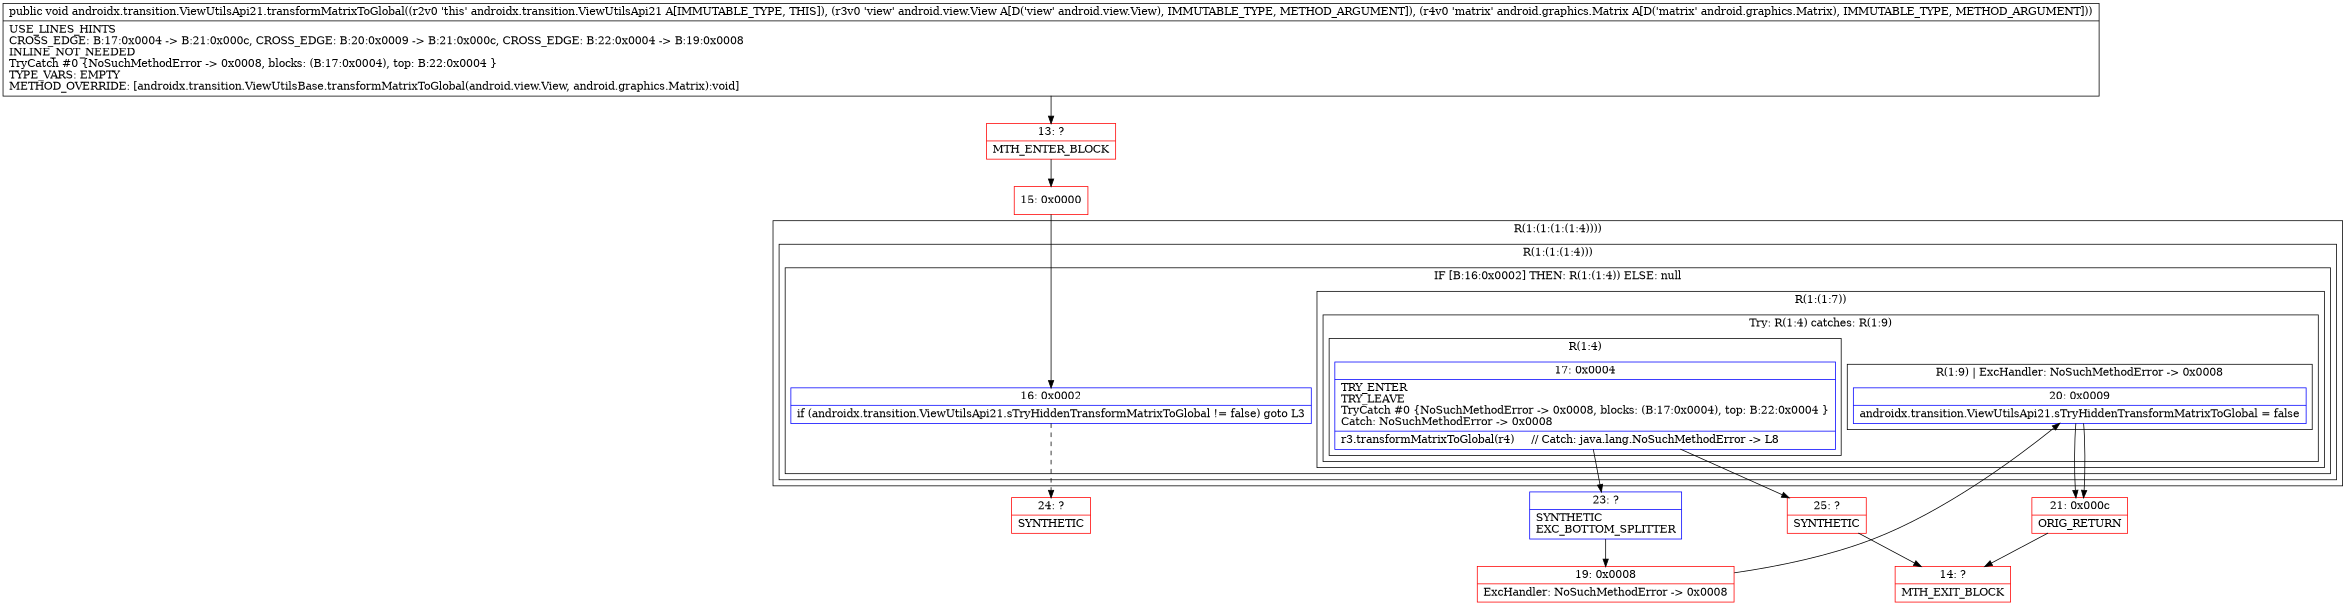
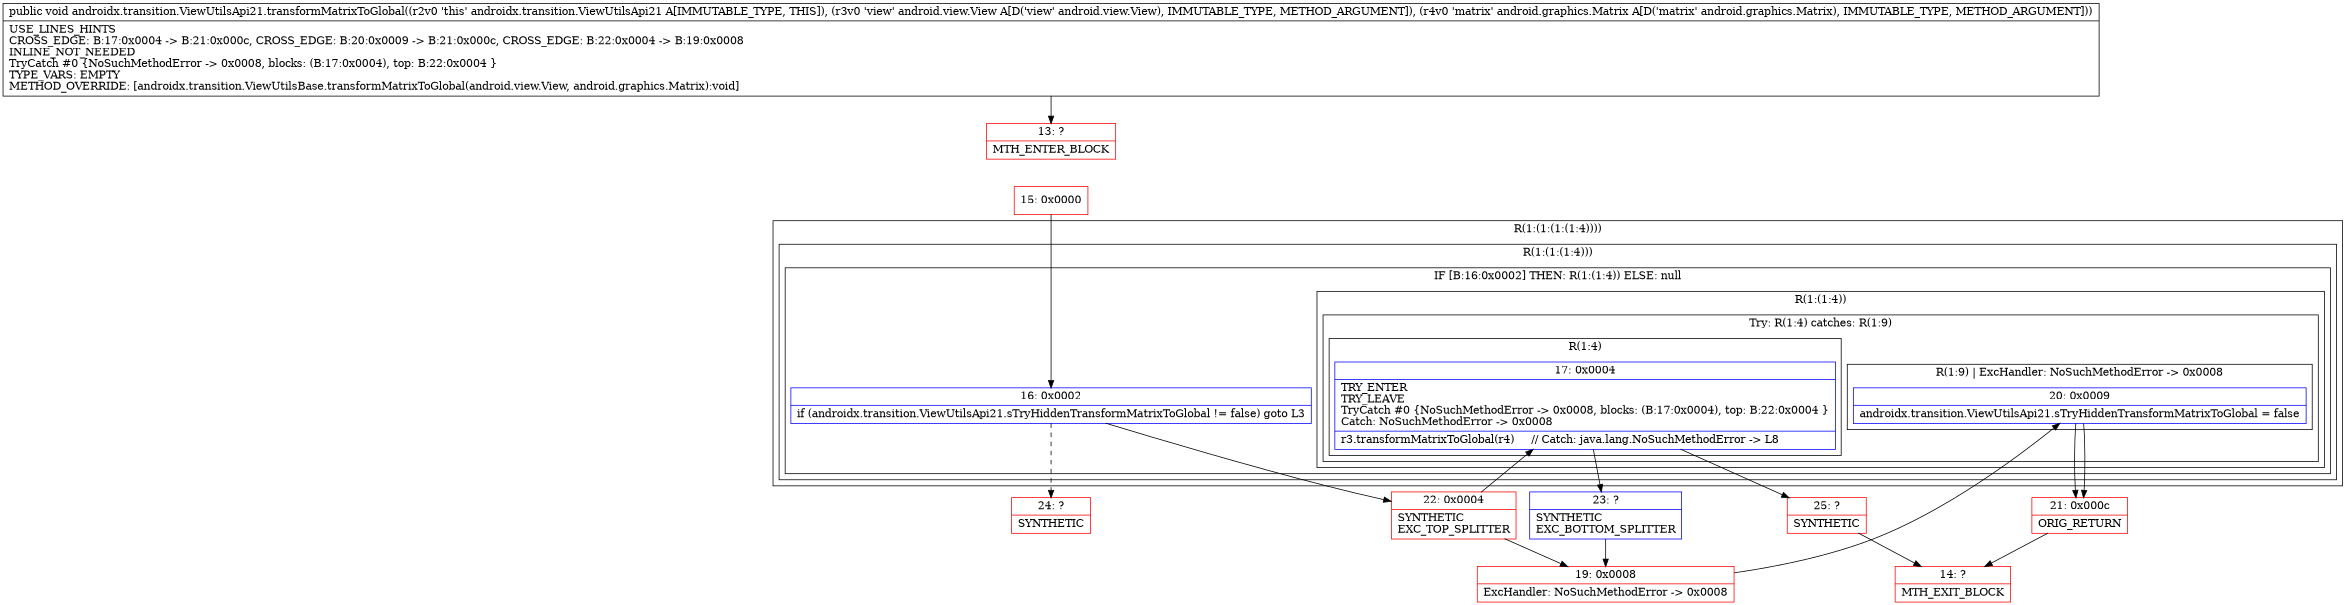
edge "13: ?" -> "15: 0x0000": removed
cluster "R(1:(1:7))": label "R(1:(1:7))" -> "R(1:(1:4))"
node "22: 0x0004": added
